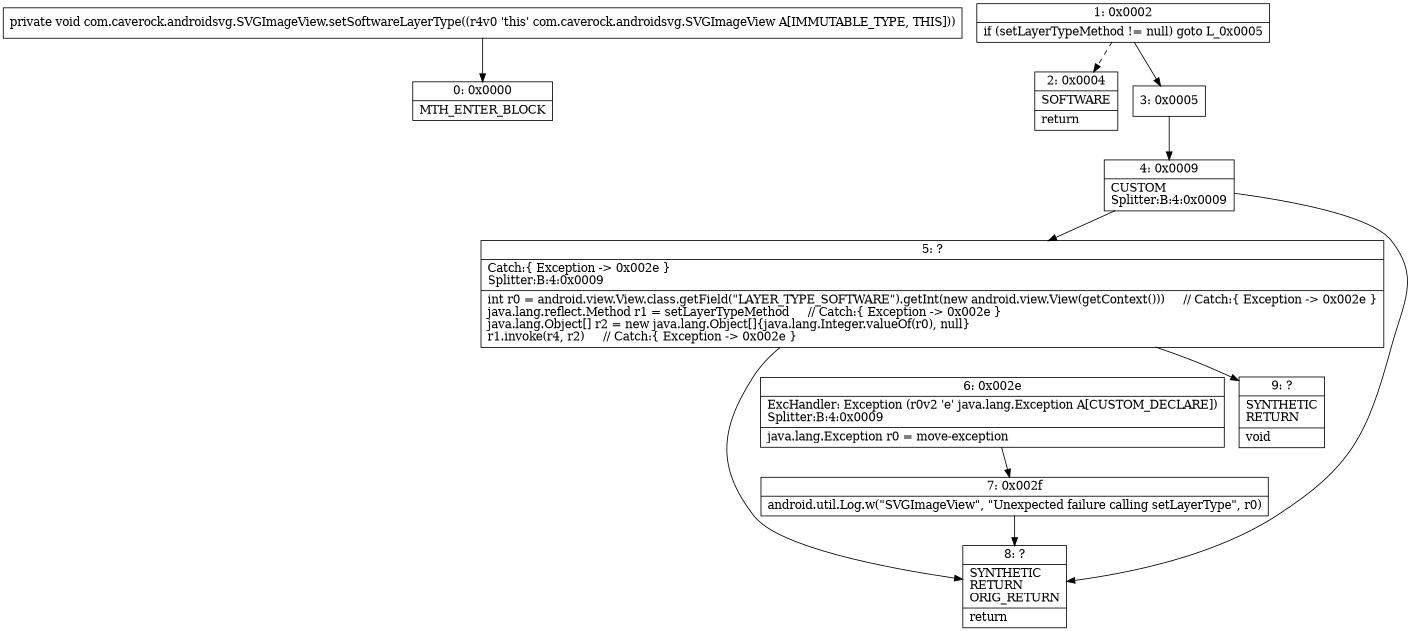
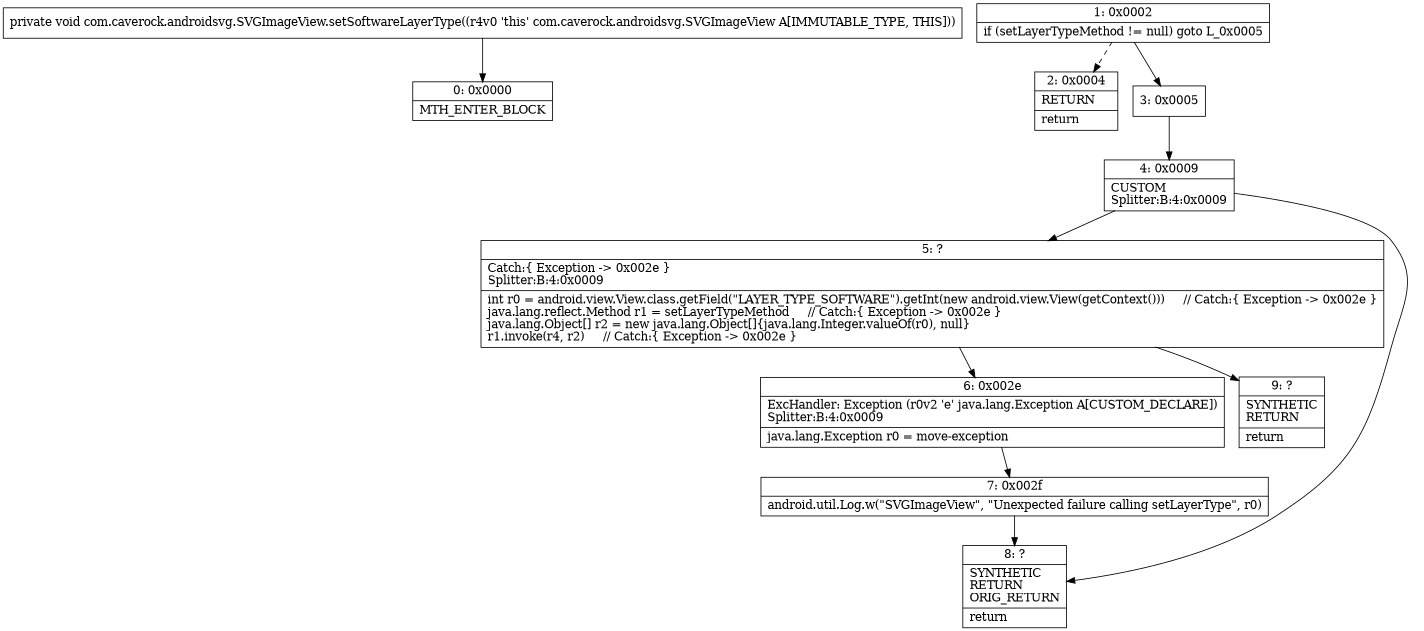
node "2: 0x0004": text "SOFTWARE" -> "RETURN"
node "9: ?": text "void" -> "return"
edge "5: ?" -> "8: ?": now "5: ?" -> "6: 0x002e"
